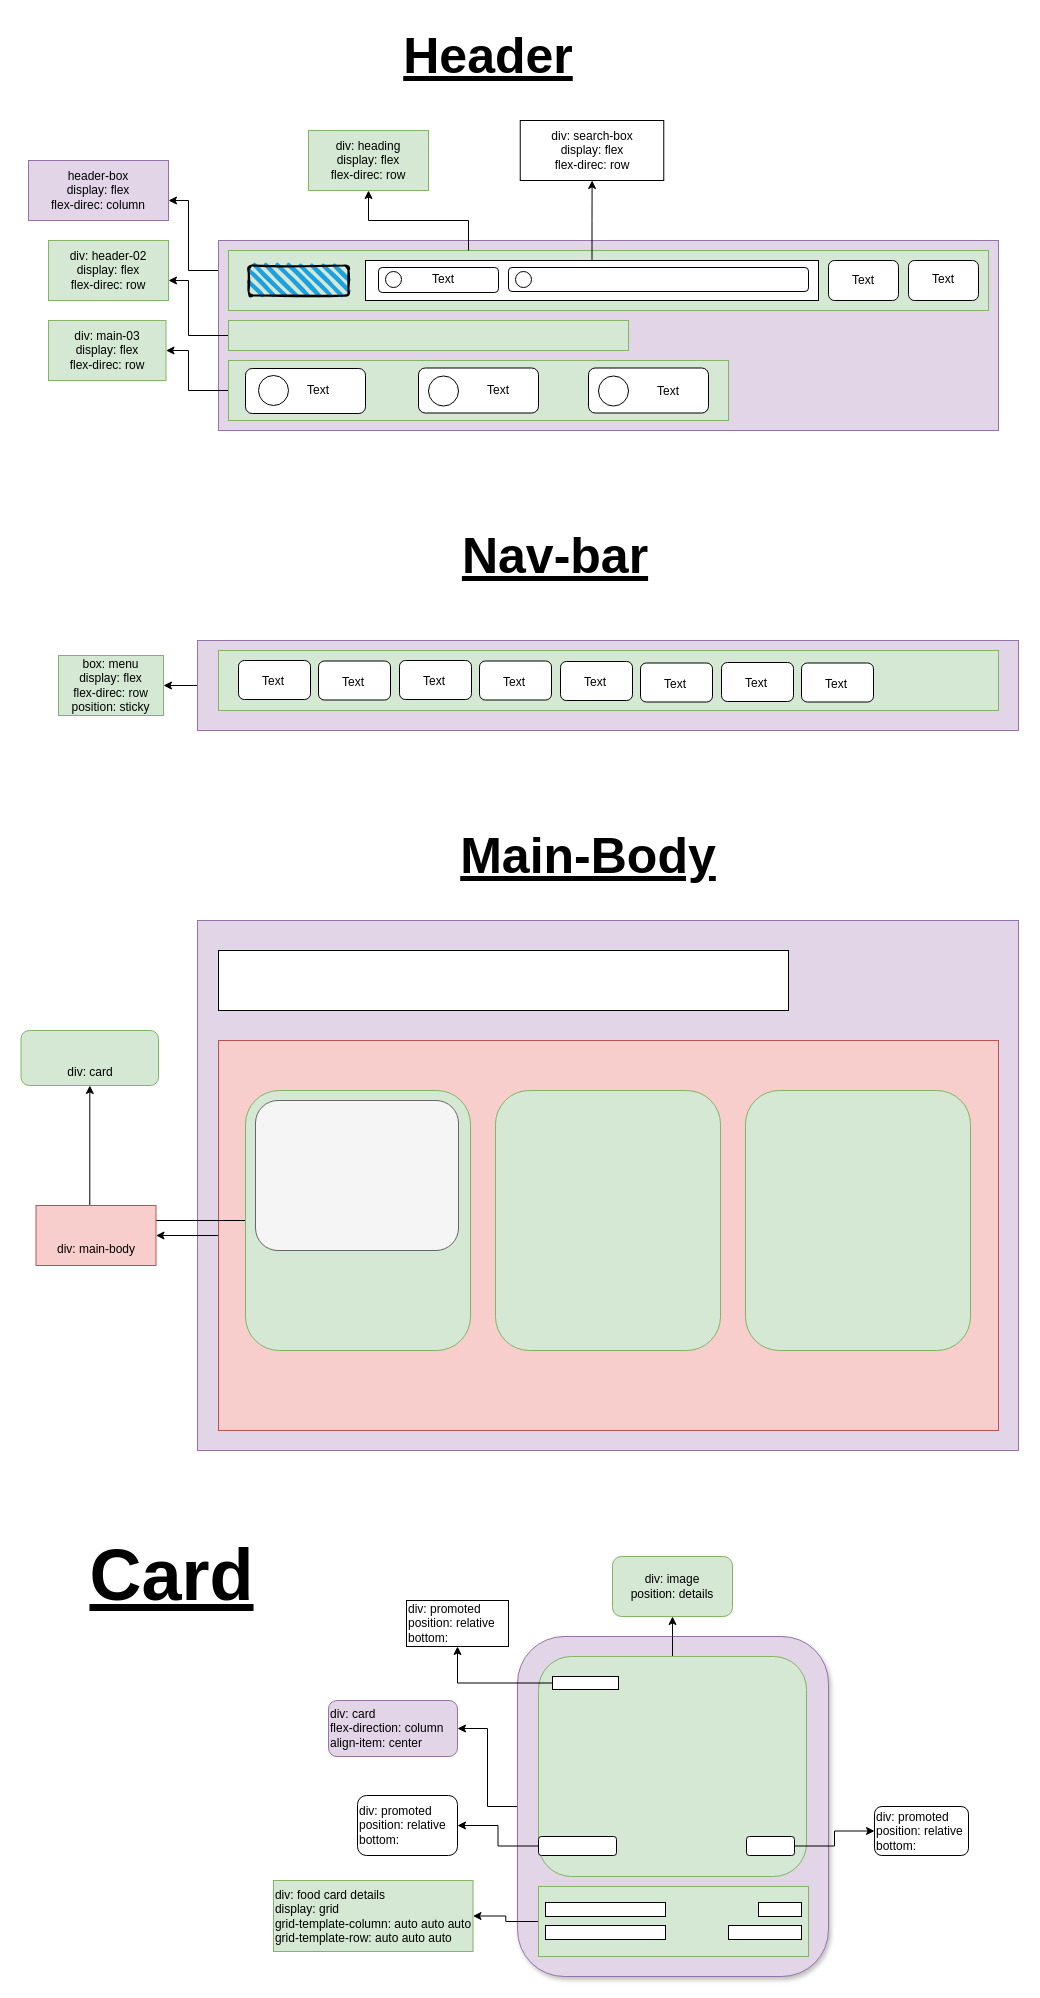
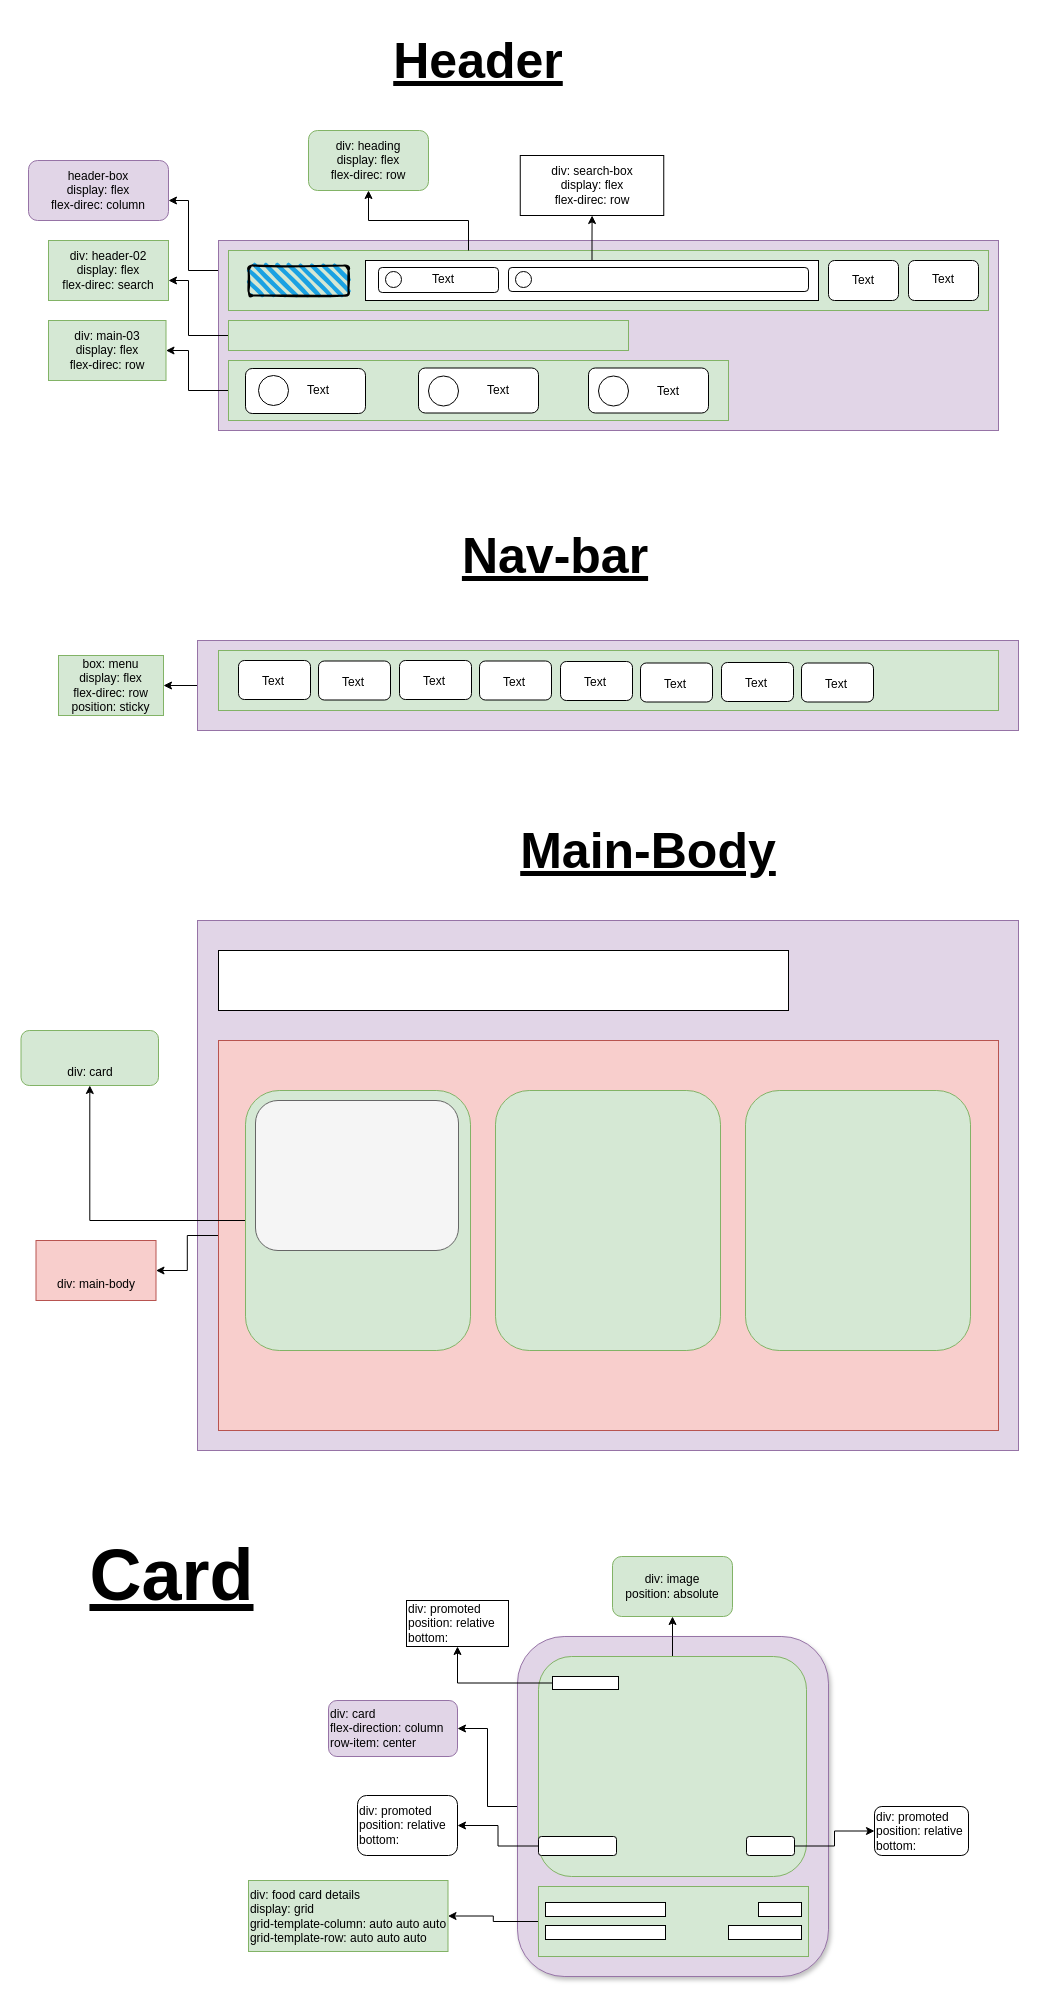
node "Header": moved (489, 56) -> (479, 61)
node "div: search-box display: flex flex-direc: row": moved (592, 151) -> (592, 186)
node "div: heading display: flex flex-direc: row": shape rectangle -> rounded rectangle
node "header-box display: flex flex-direc: column": shape rectangle -> rounded rectangle
node "div: header-02 display: flex flex-direc: row": label "div: header-02 display: flex flex-direc: row" -> "div: header-02 display: flex flex-direc: search"
node "Main-Body": moved (589, 856) -> (649, 851)
node "div: main-body": moved (96, 1236) -> (96, 1271)
node "div: image position: details": label "div: image position: details" -> "div: image position: absolute"
node "div: card flex-direction: column align-item: center": label "div: card flex-direction: column align-item: center" -> "div: card flex-direction: column row-item: center"
node "div: food card details display: grid grid-template-column: auto auto auto grid-template-row: auto auto auto": moved (373, 1916) -> (348, 1916)
